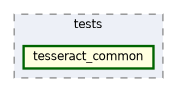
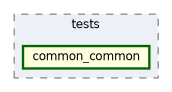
node "tesseract_common": label "tesseract_common" -> "common_common"
